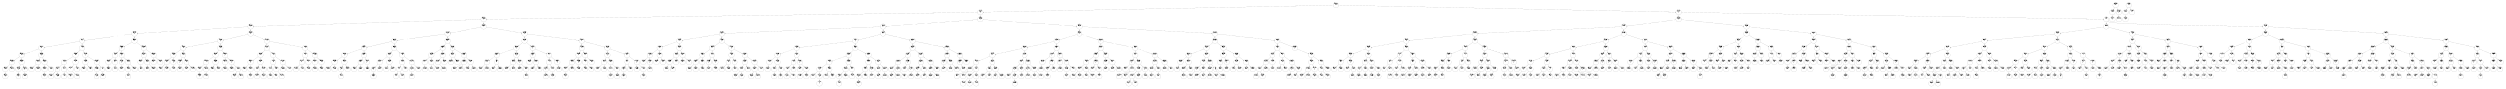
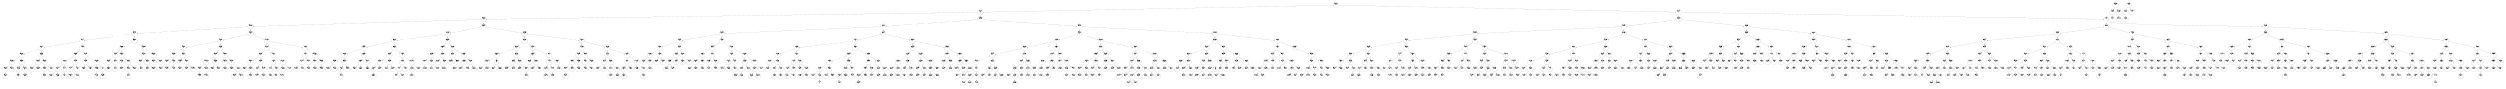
node "483.236 (0)": removed
node "431.853 (0)": added
